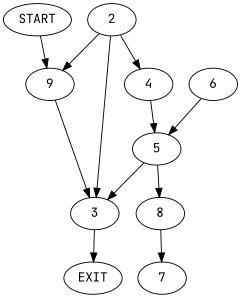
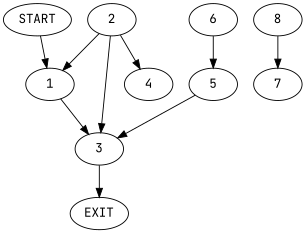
node "9": label "9" -> "1"
edge "4" -> "5": removed
edge "5" -> "8": removed
